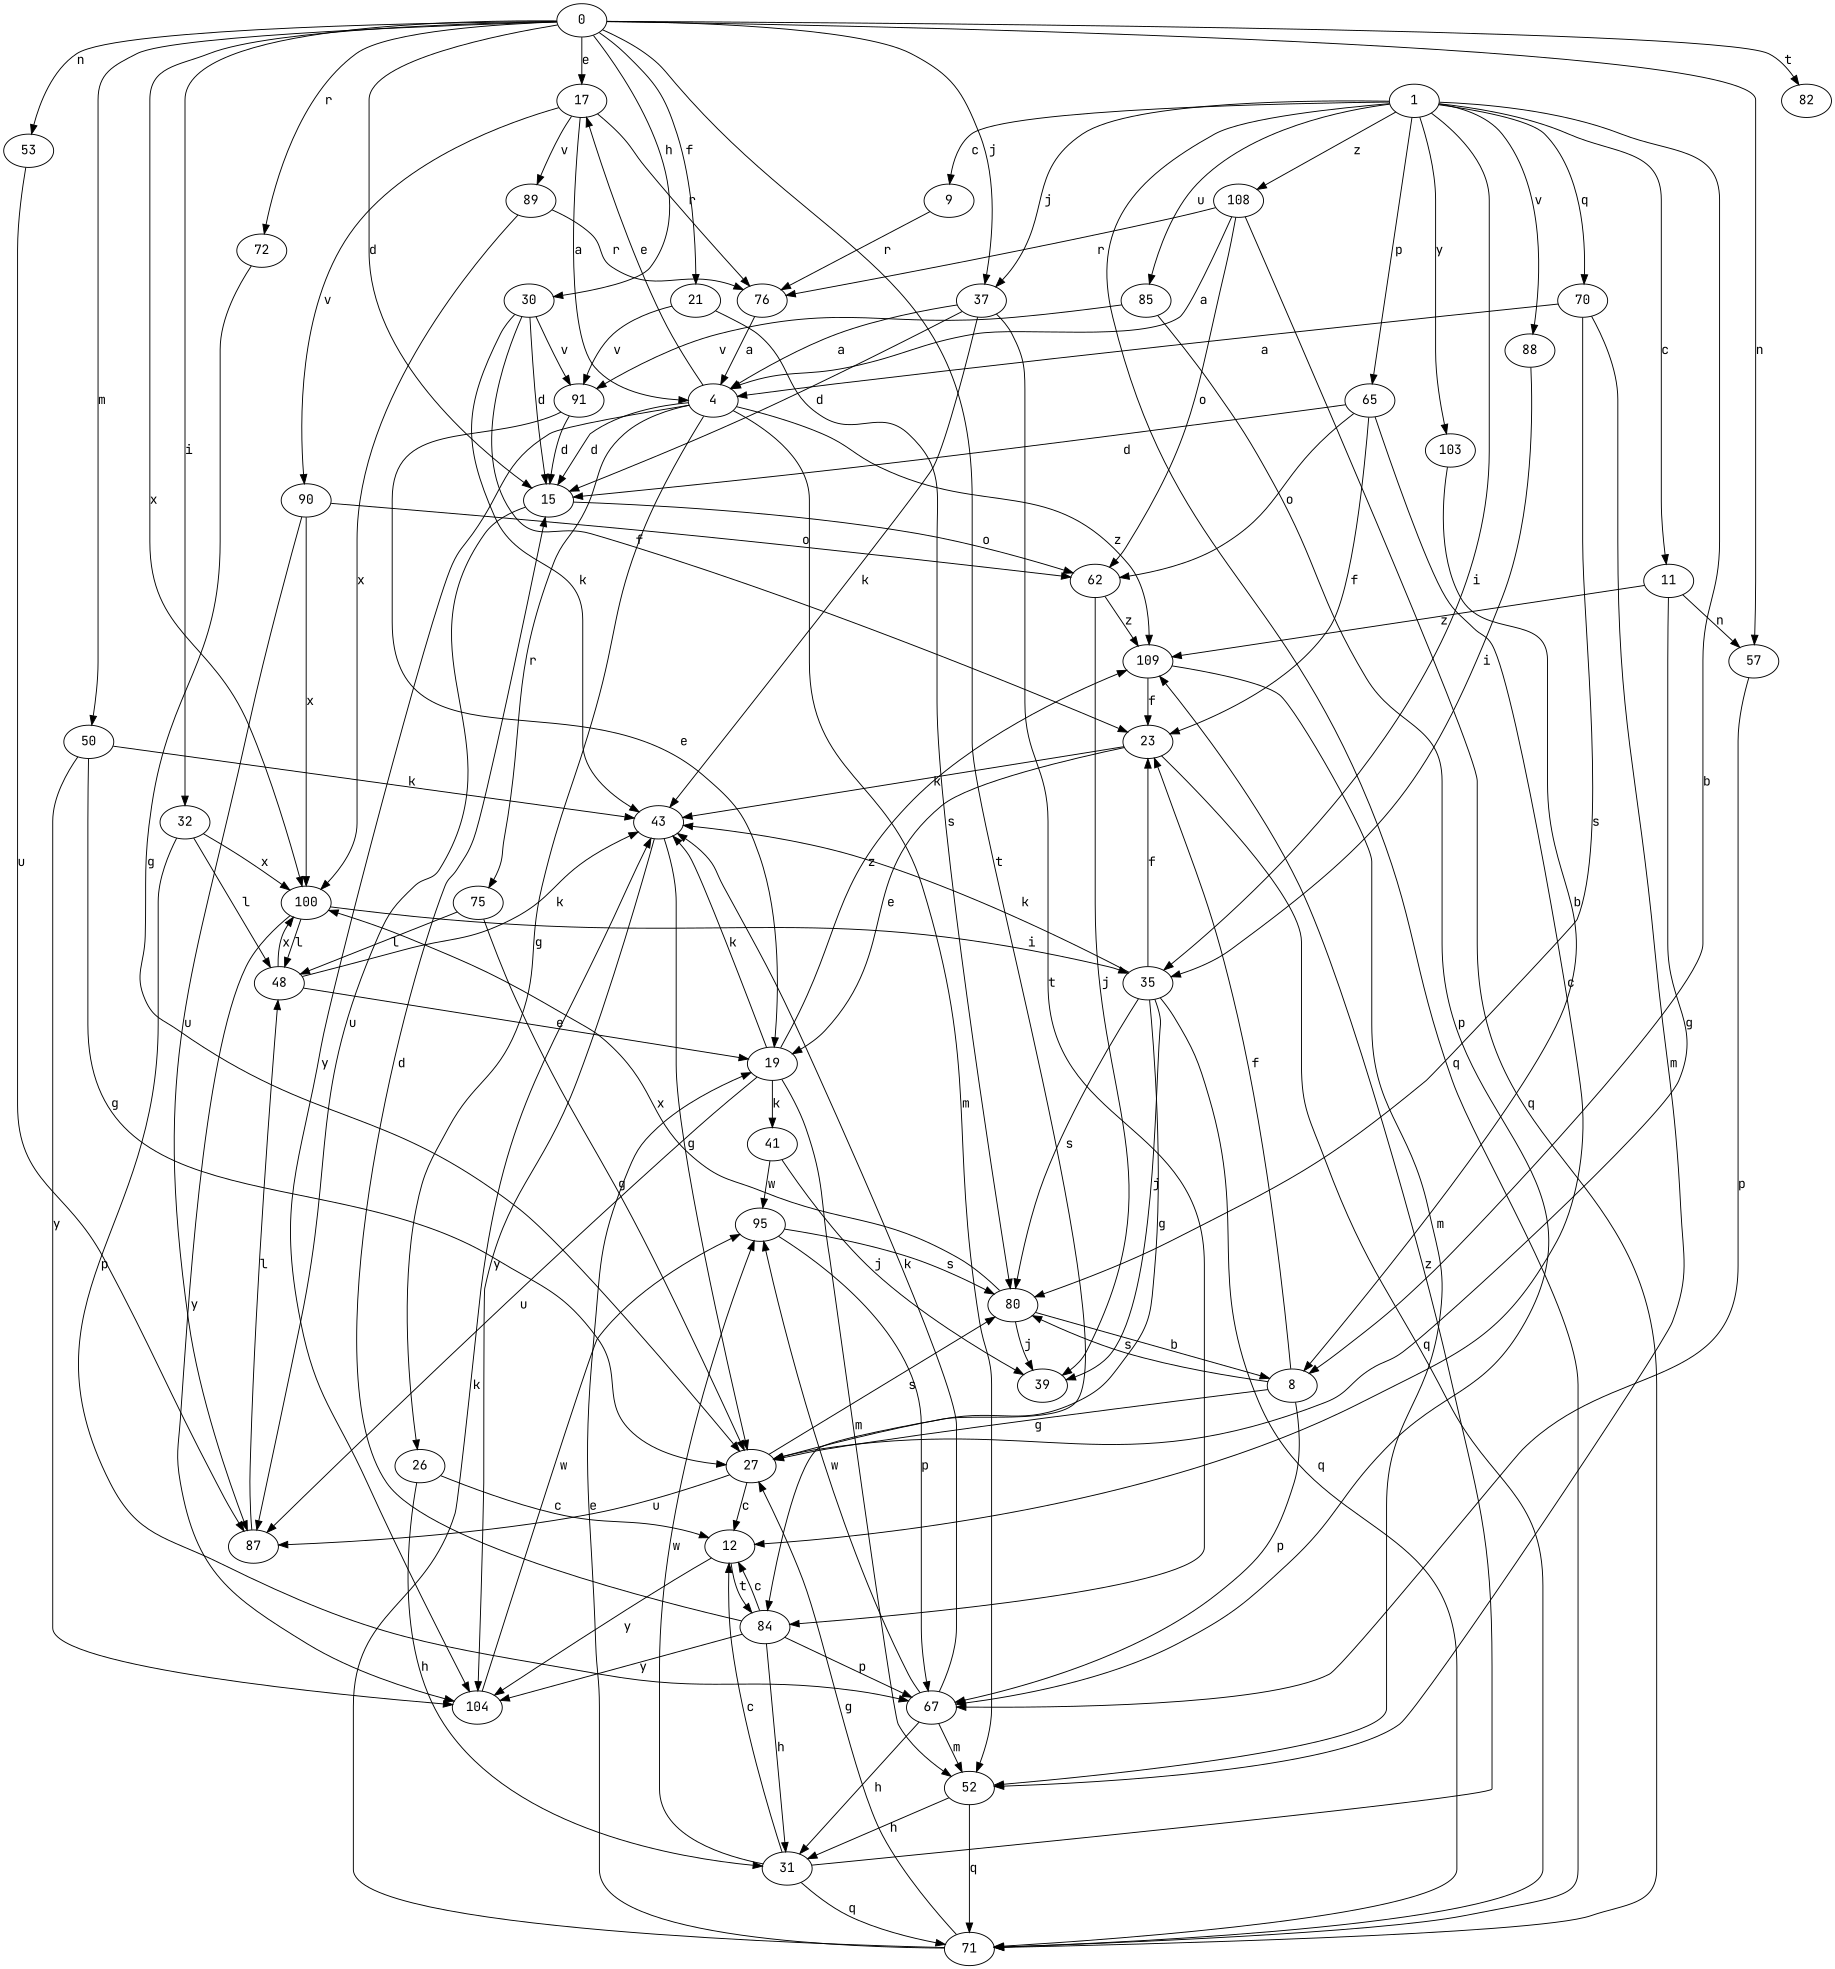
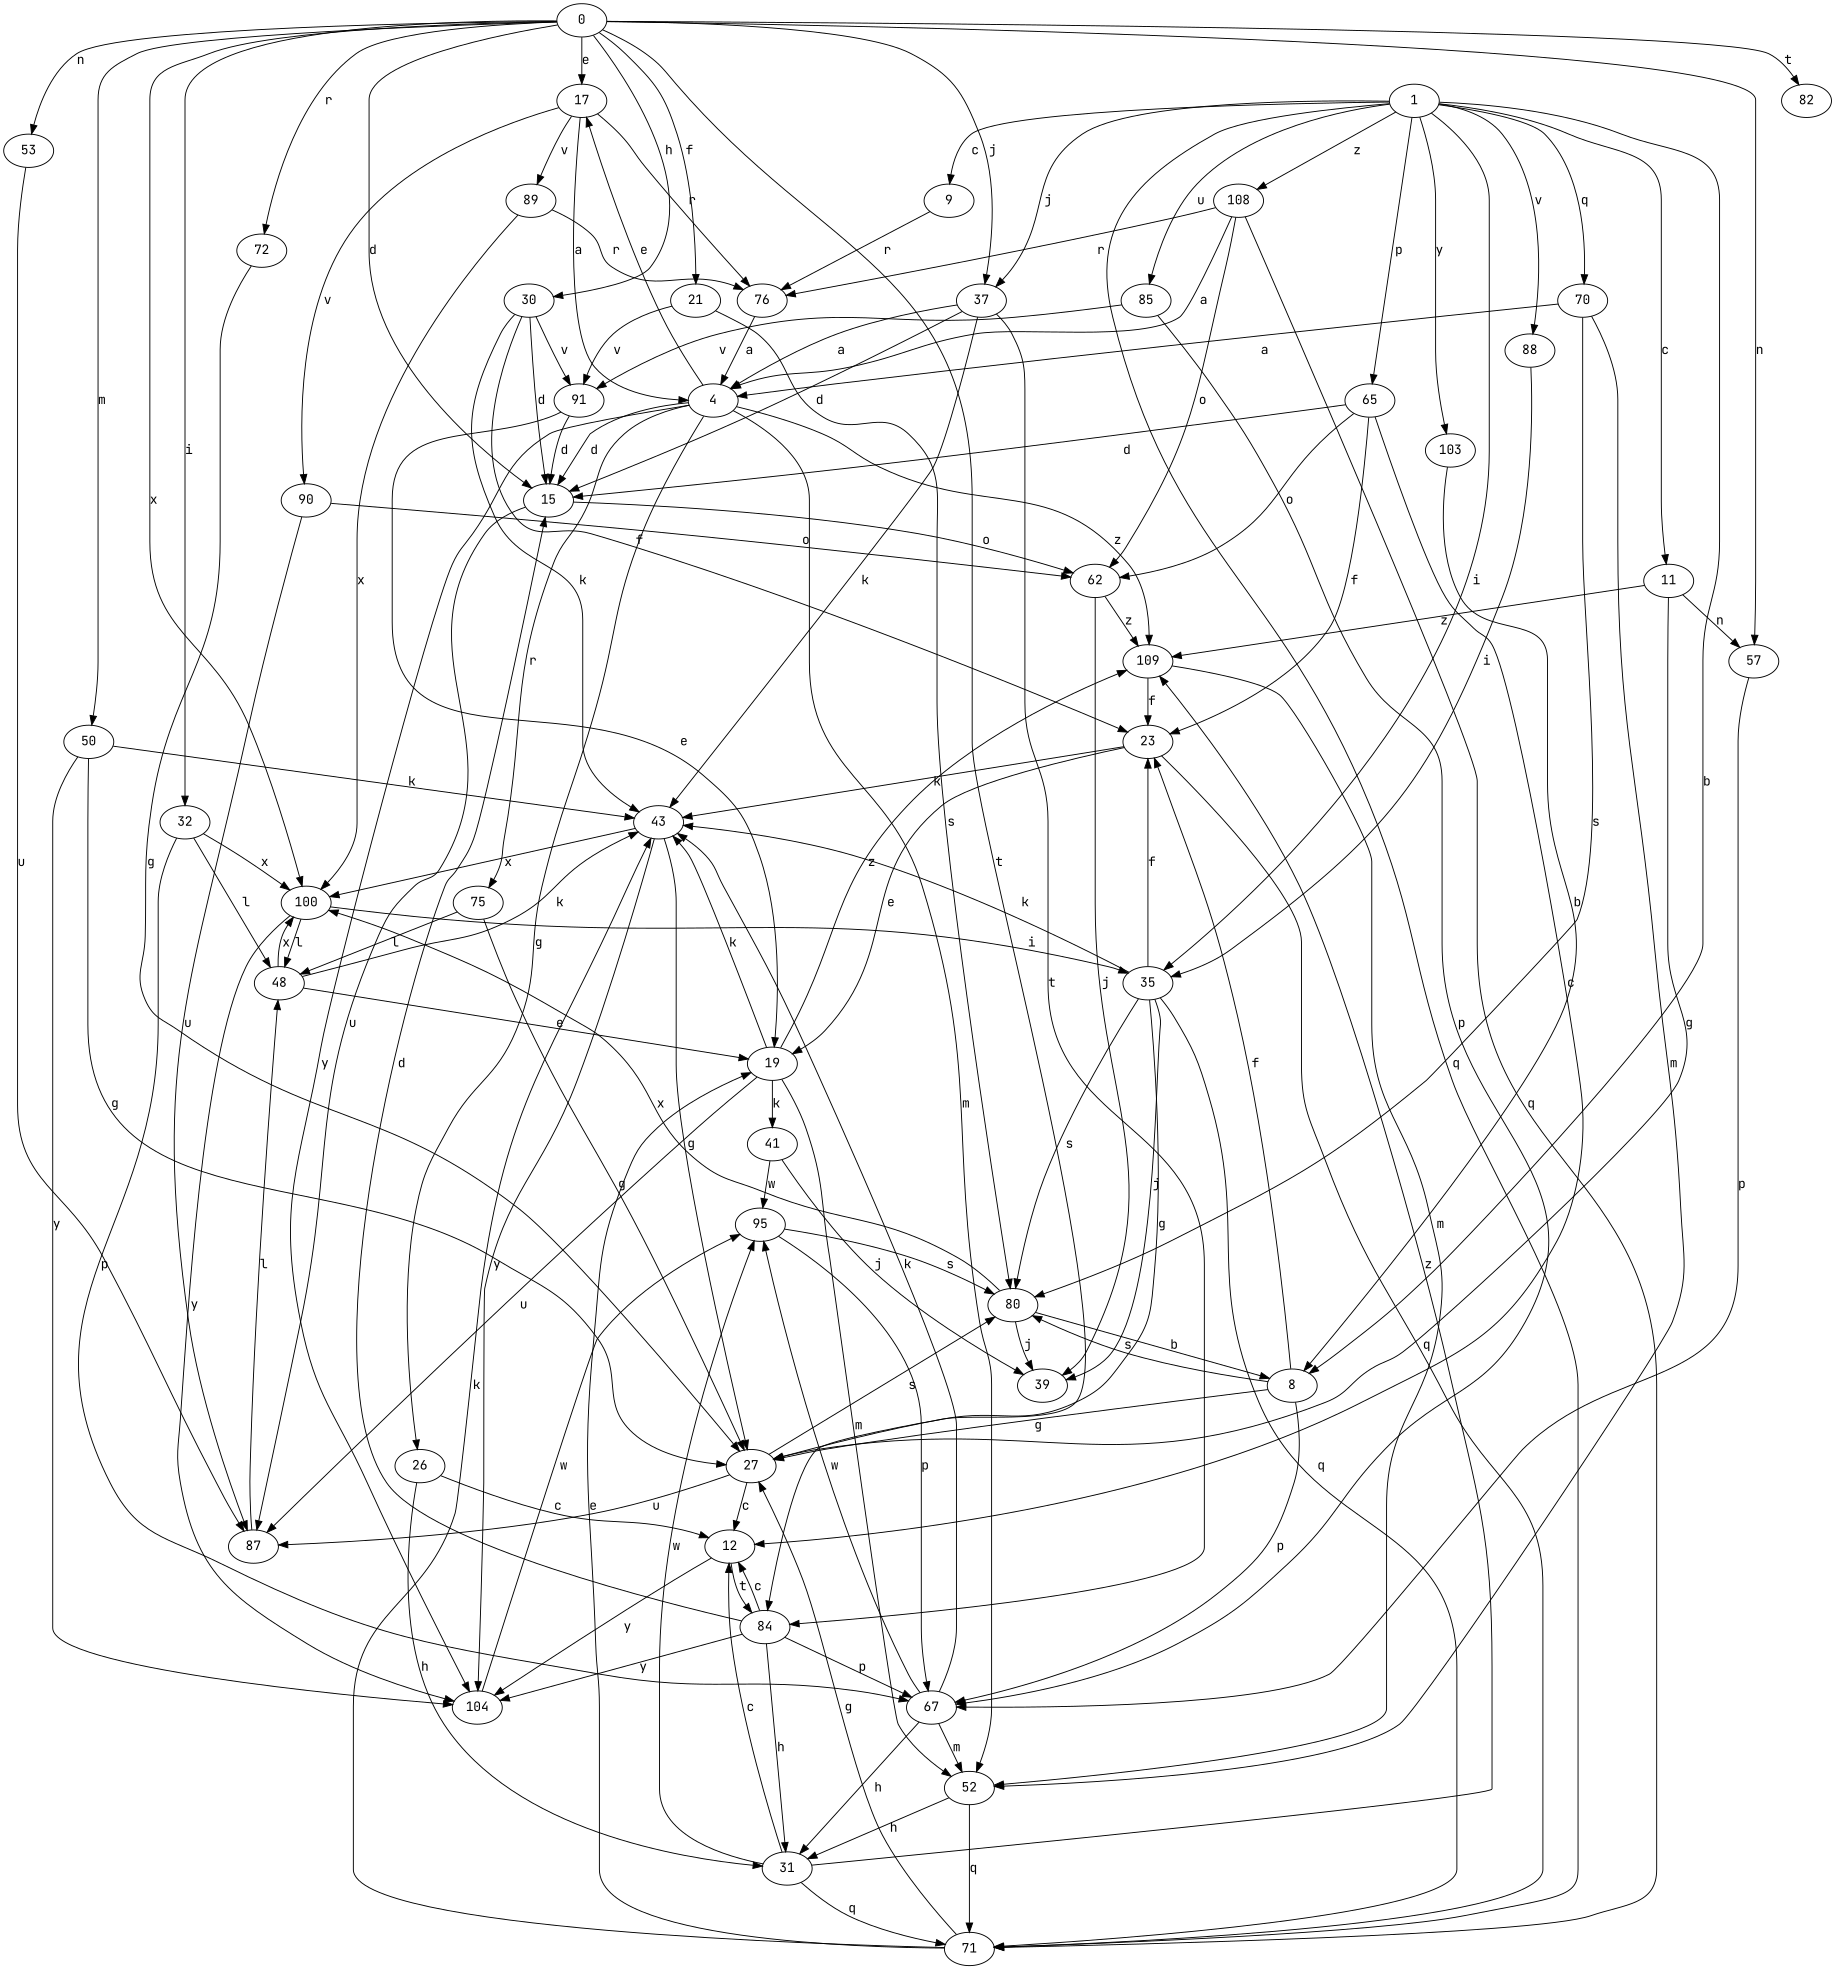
edge "90" -> "100": now "43" -> "100"
